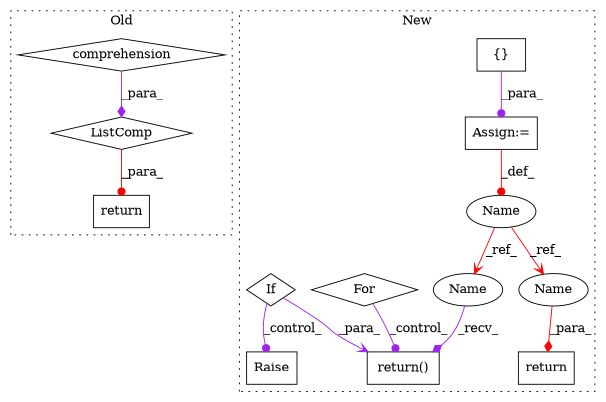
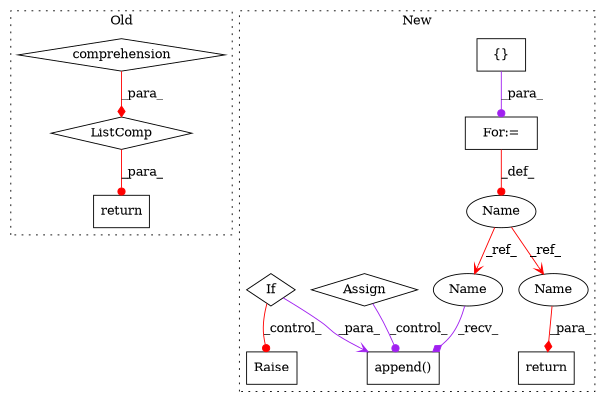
edge "comprehension" -> "ListComp": color purple -> red
node "Assign:=": label "Assign:=" -> "For:="
node "For": label "For" -> "Assign"
edge "If" -> "Raise": color purple -> red
node "return()": label "return()" -> "append()"
